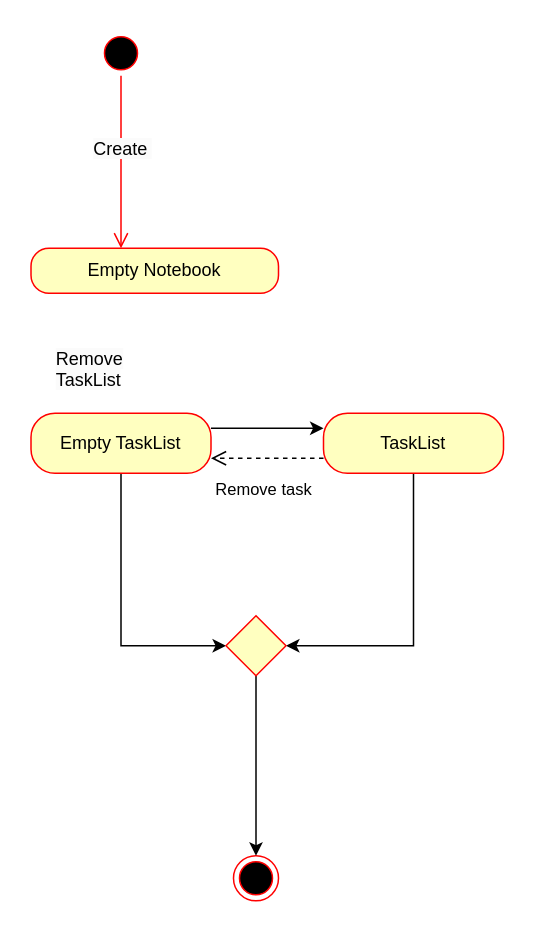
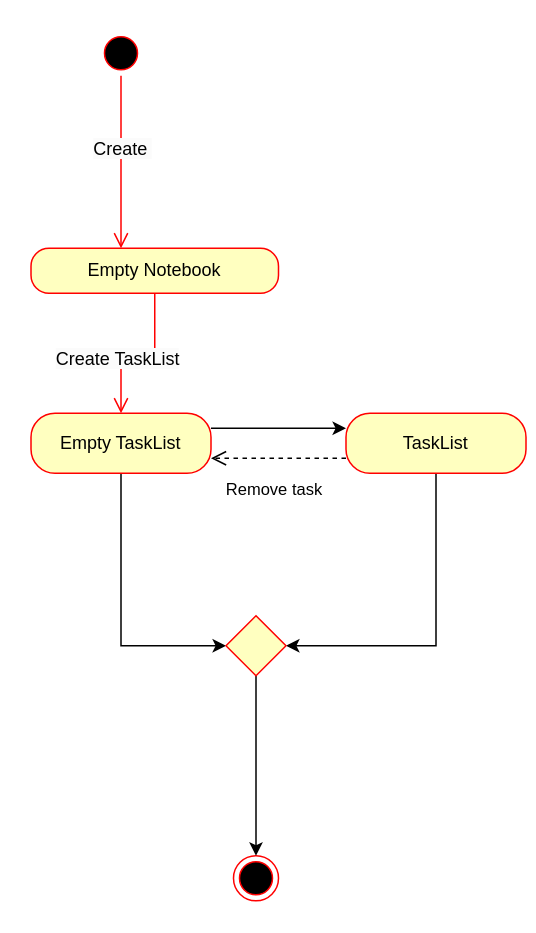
edge "Empty Notebook" -> "Empty TaskList": added
node "Remove TaskList": label "Remove TaskList" -> "Create TaskList"
node "TaskList": moved (413, 443) -> (436, 443)
